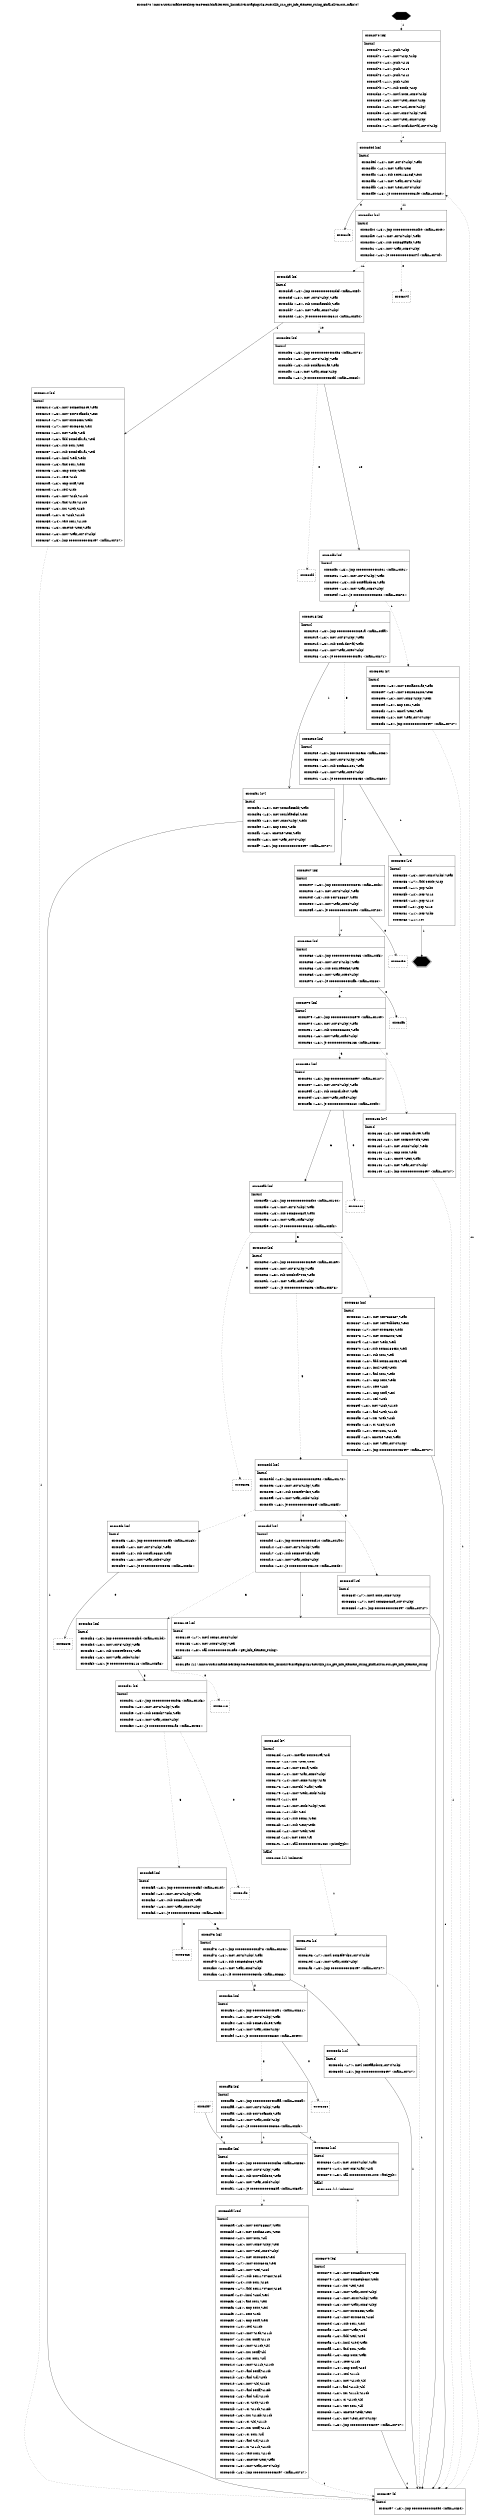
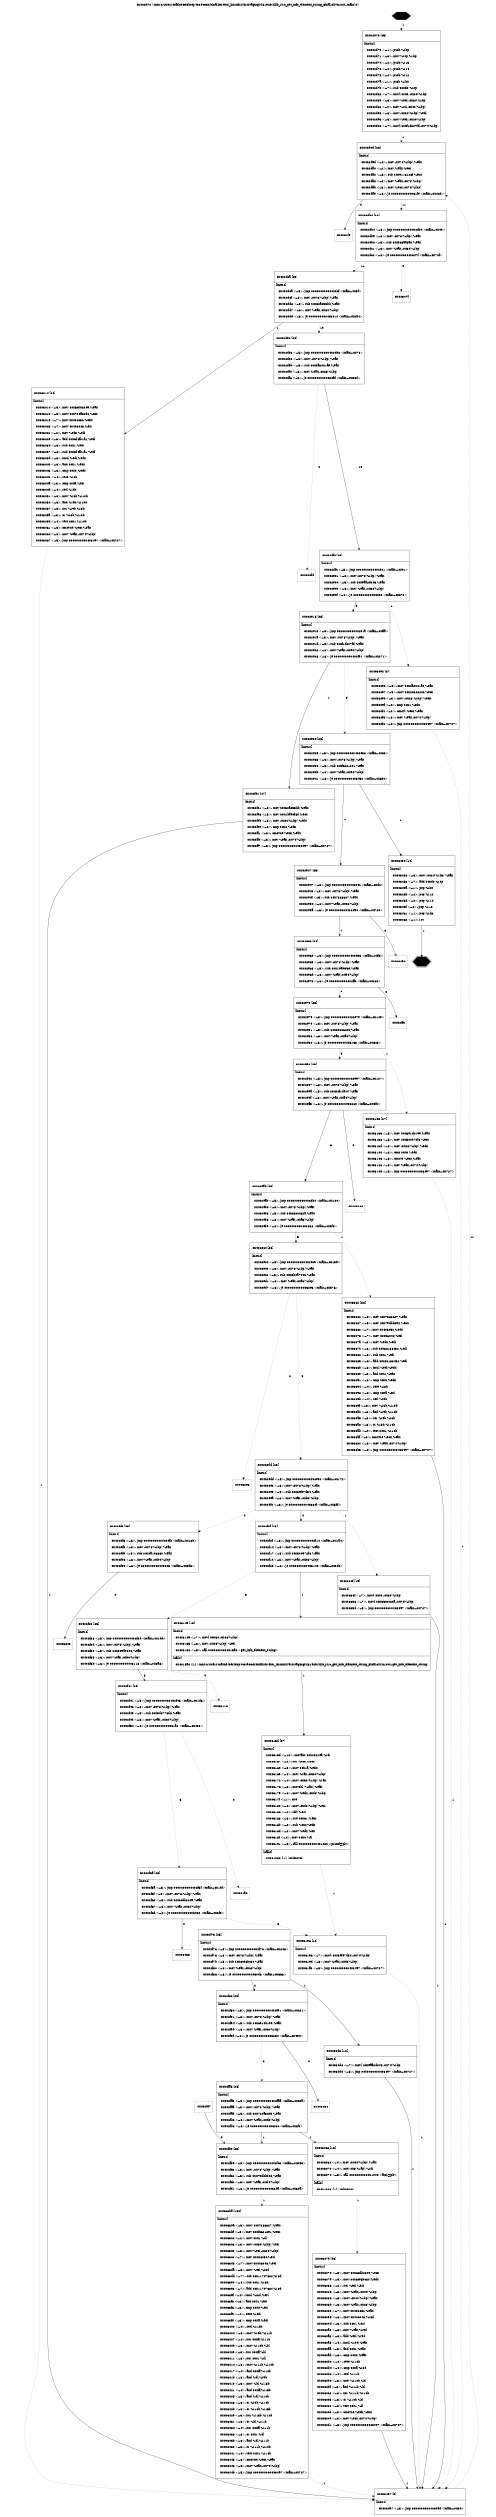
edge "0x402eab [25]" -> "0x4032e6": now "0x402ec4 [25]" -> "0x4032e6"
edge "0x402edd [25]" -> "0x40334f [19]": label " 6" -> " 1"
edge "0x40314e [15]" -> "0x40315d [57]": added, label "1"
edge "0x402f5a [25]" -> "0x402f73 [25]": now "0x402f5a [25]" -> "0x403196 [18]"
